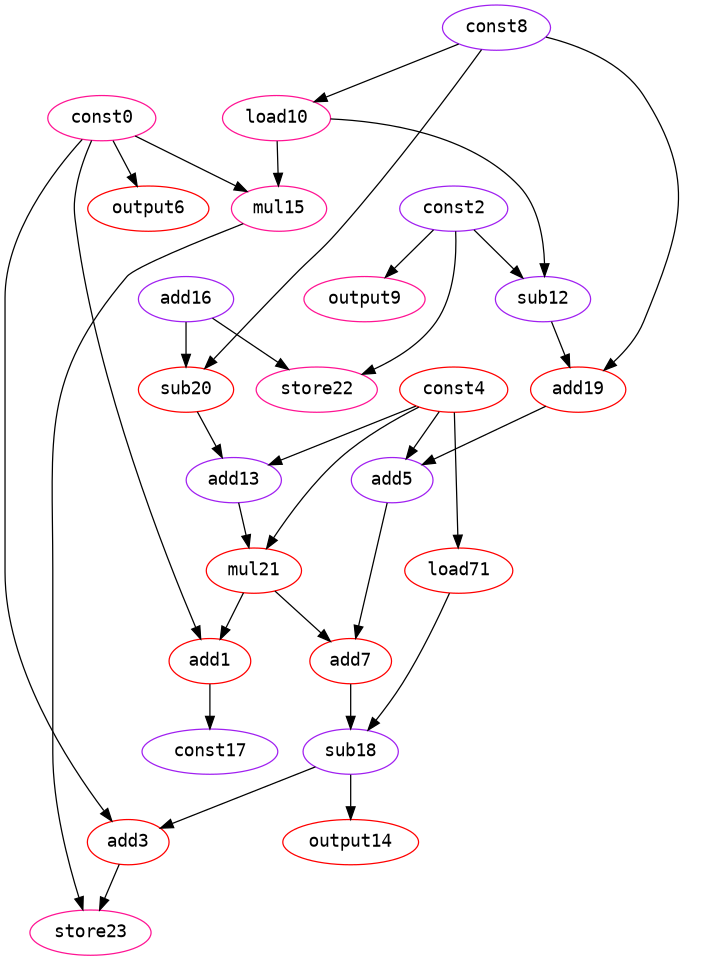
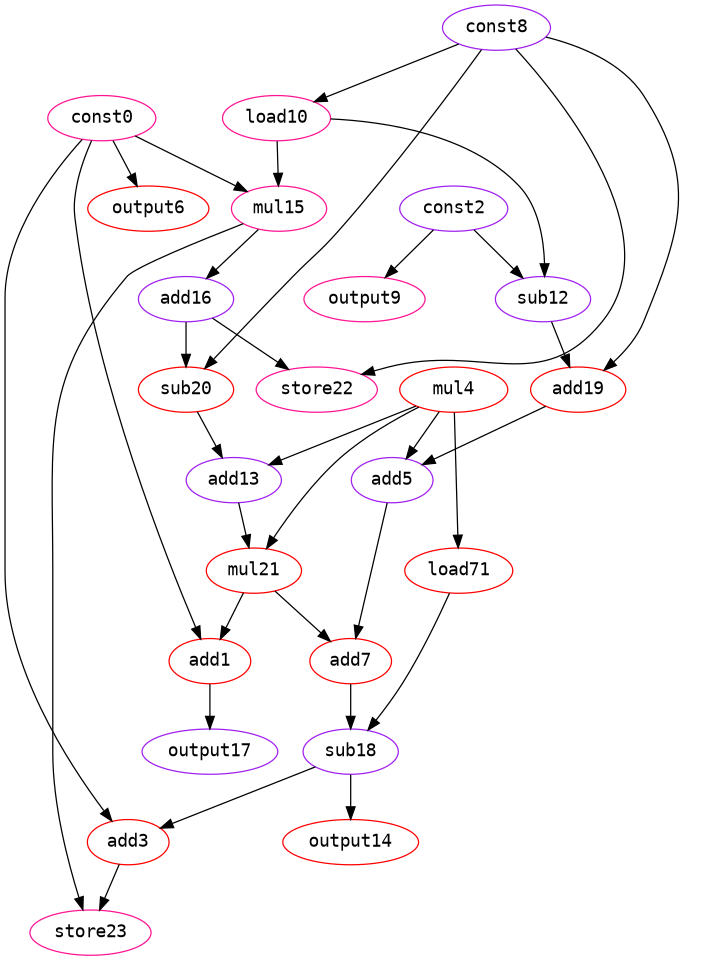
edge "mul15" -> "add16": added
edge "const2" -> "store22": now "const8" -> "store22"
node "const4": label "const4" -> "mul4"
node "const17": label "const17" -> "output17"
